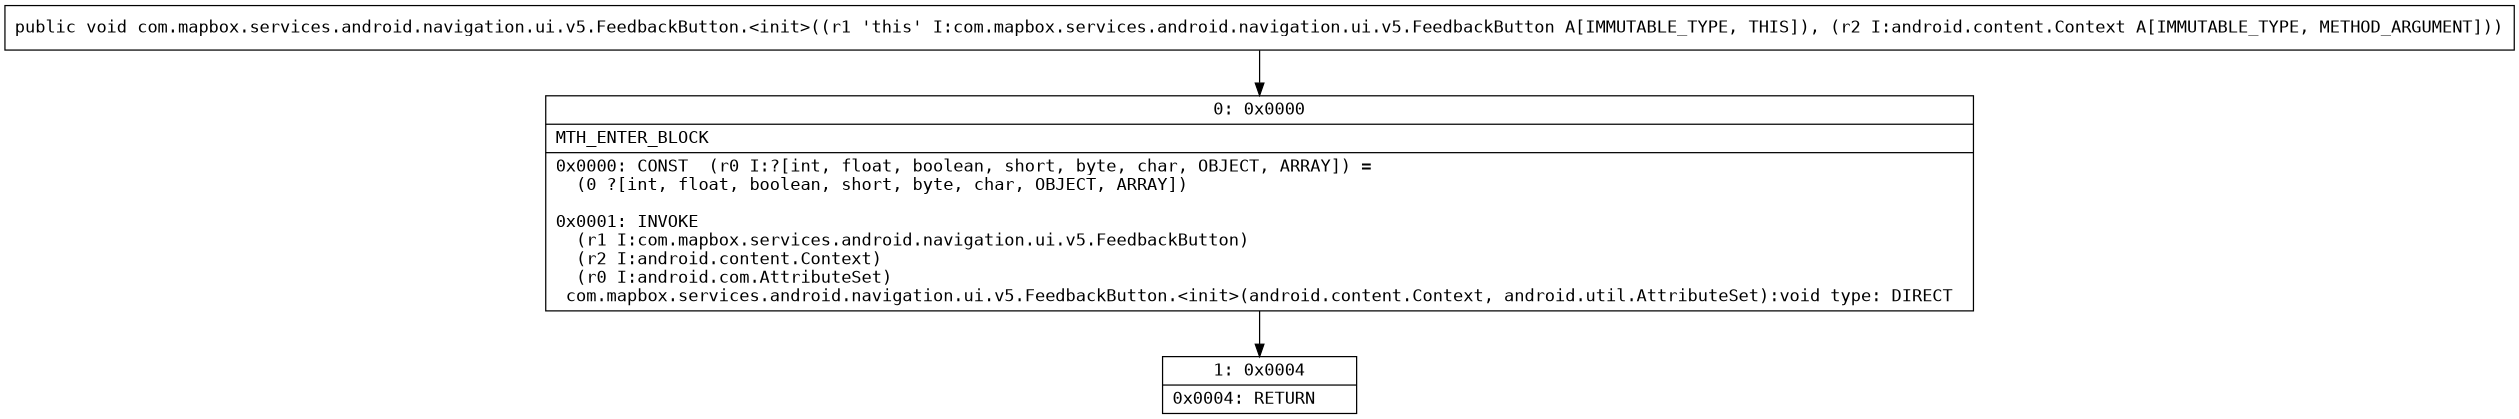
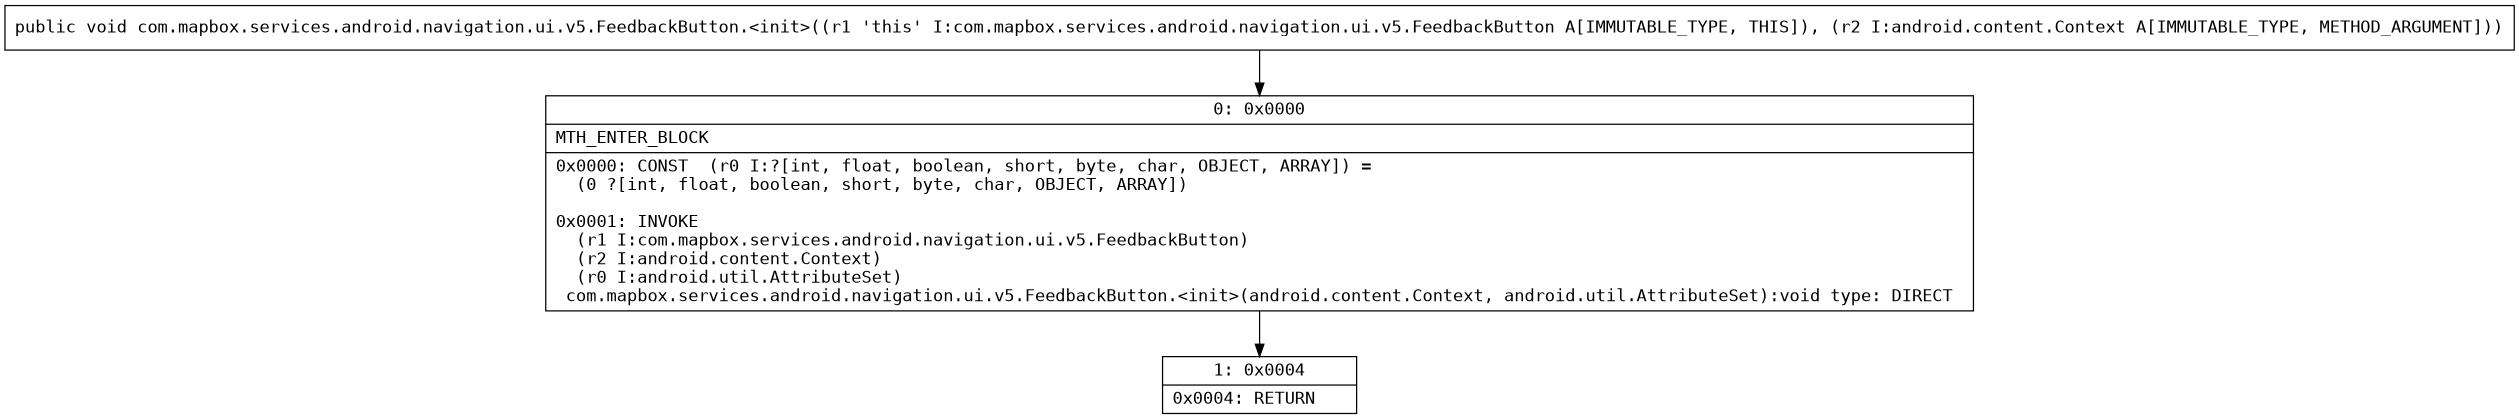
node "0: 0x0000": text "(r0 I:android.com.AttributeSet)" -> "(r0 I:android.util.AttributeSet)"
